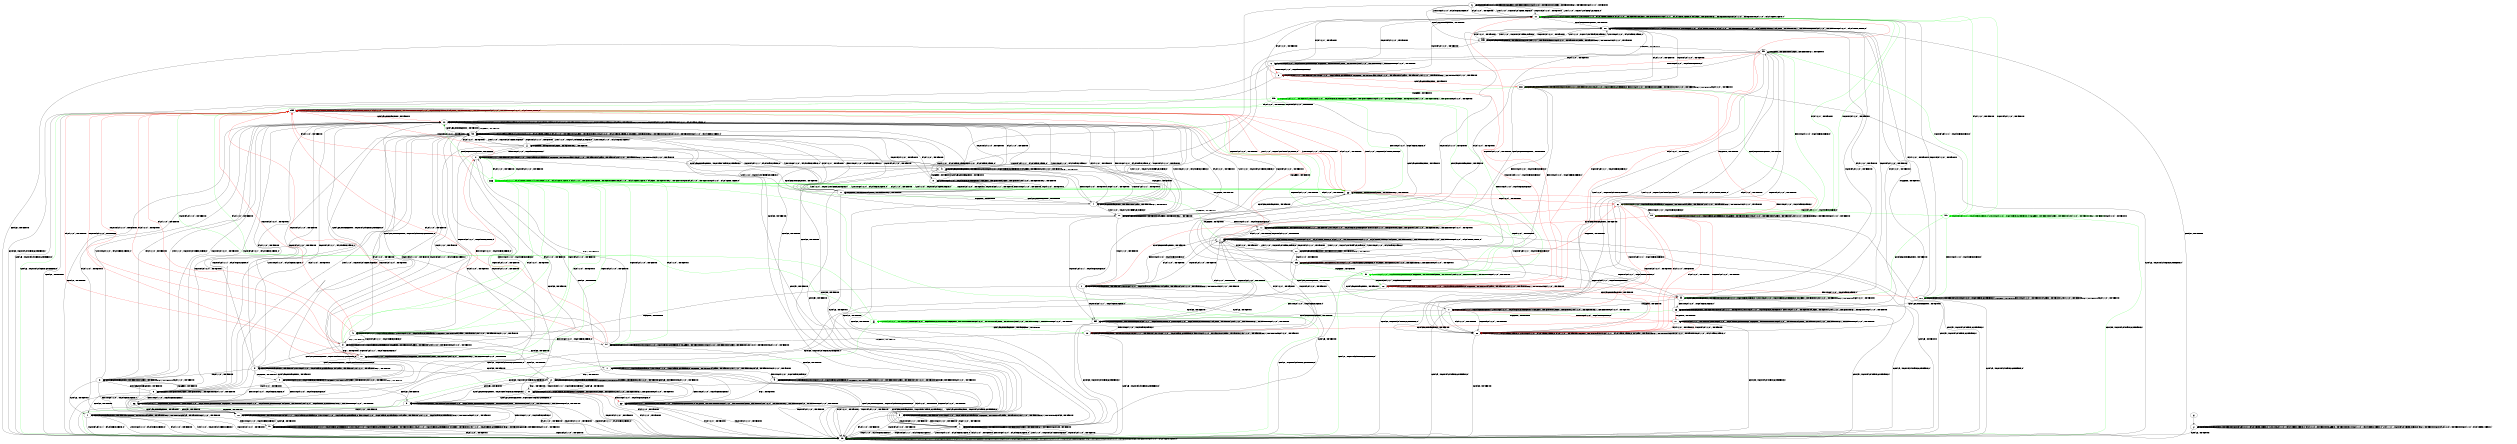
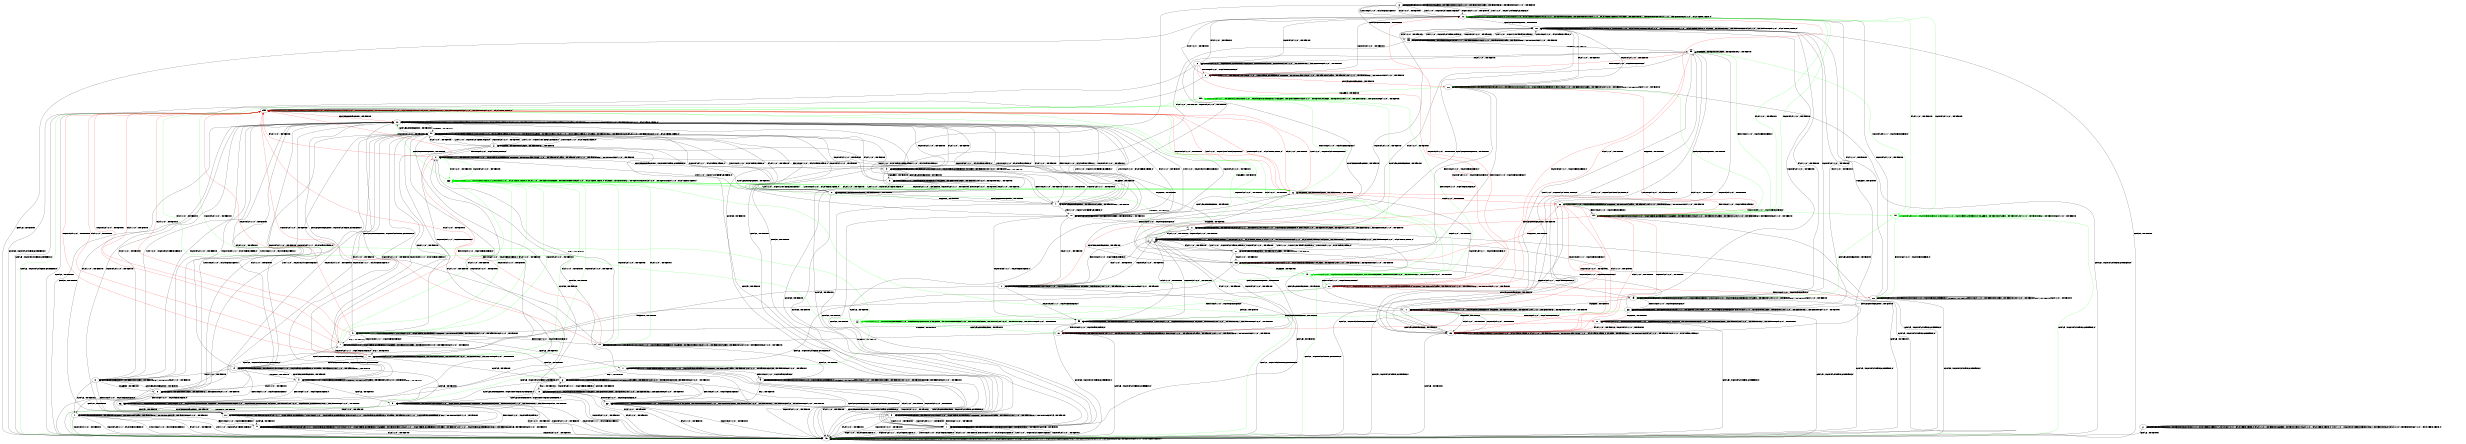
edge "j" -> "ddd": color red -> green
edge "tt" -> "pp": color red -> black
node "g": removed
